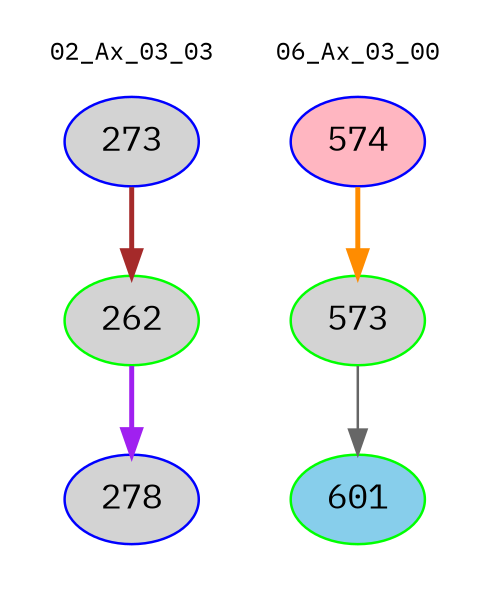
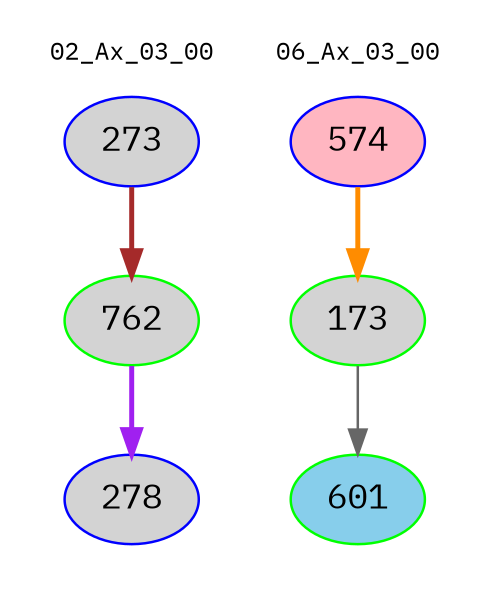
cluster "02_Ax_03_03": label "02_Ax_03_03" -> "02_Ax_03_00"
node "262": label "262" -> "762"
node "573": label "573" -> "173"
